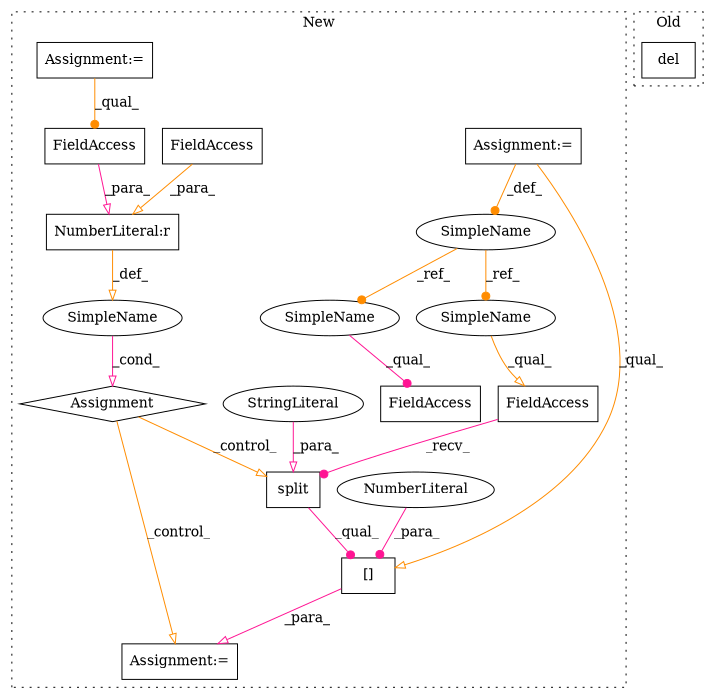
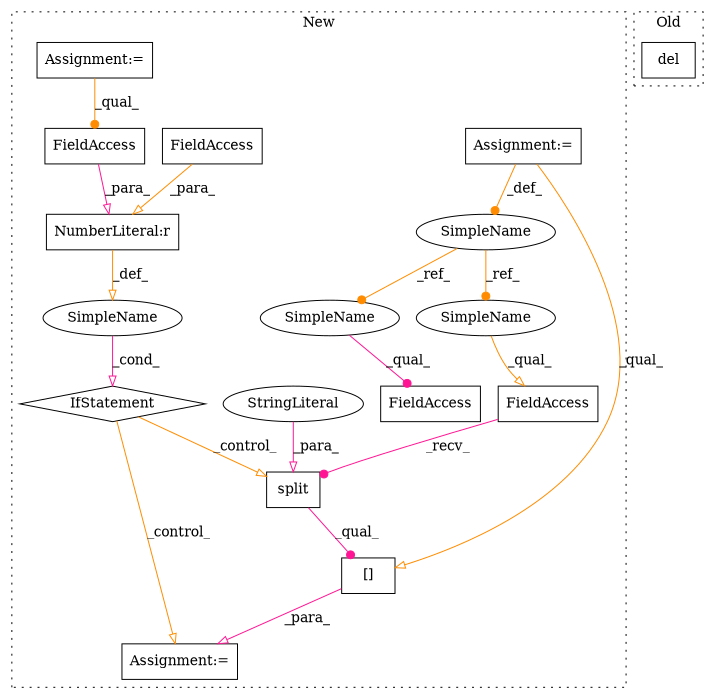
node "Assignment": label "Assignment" -> "IfStatement"
node "NumberLiteral": removed
